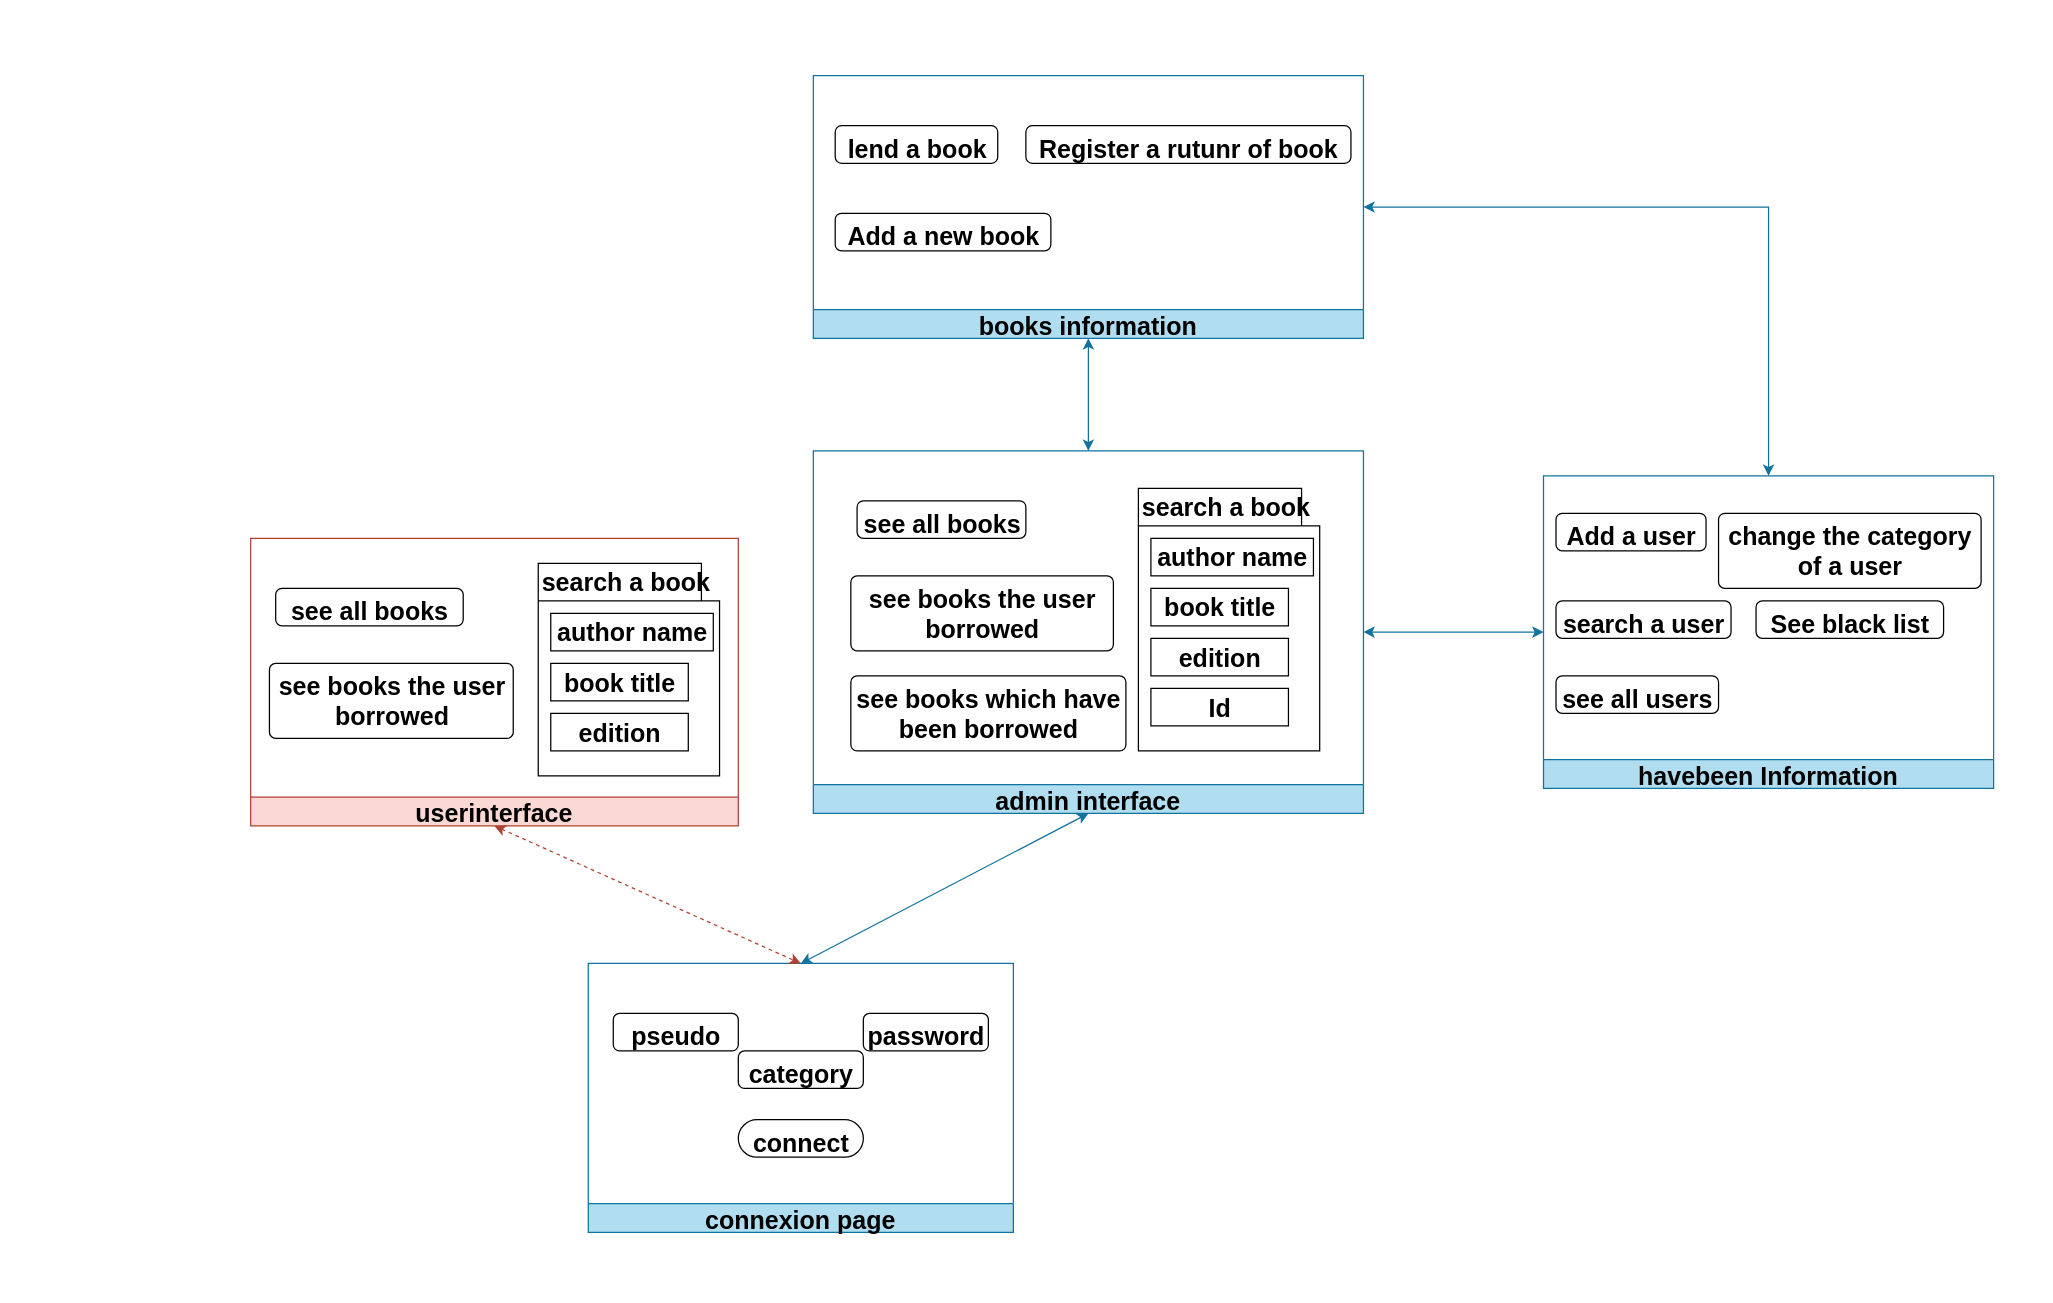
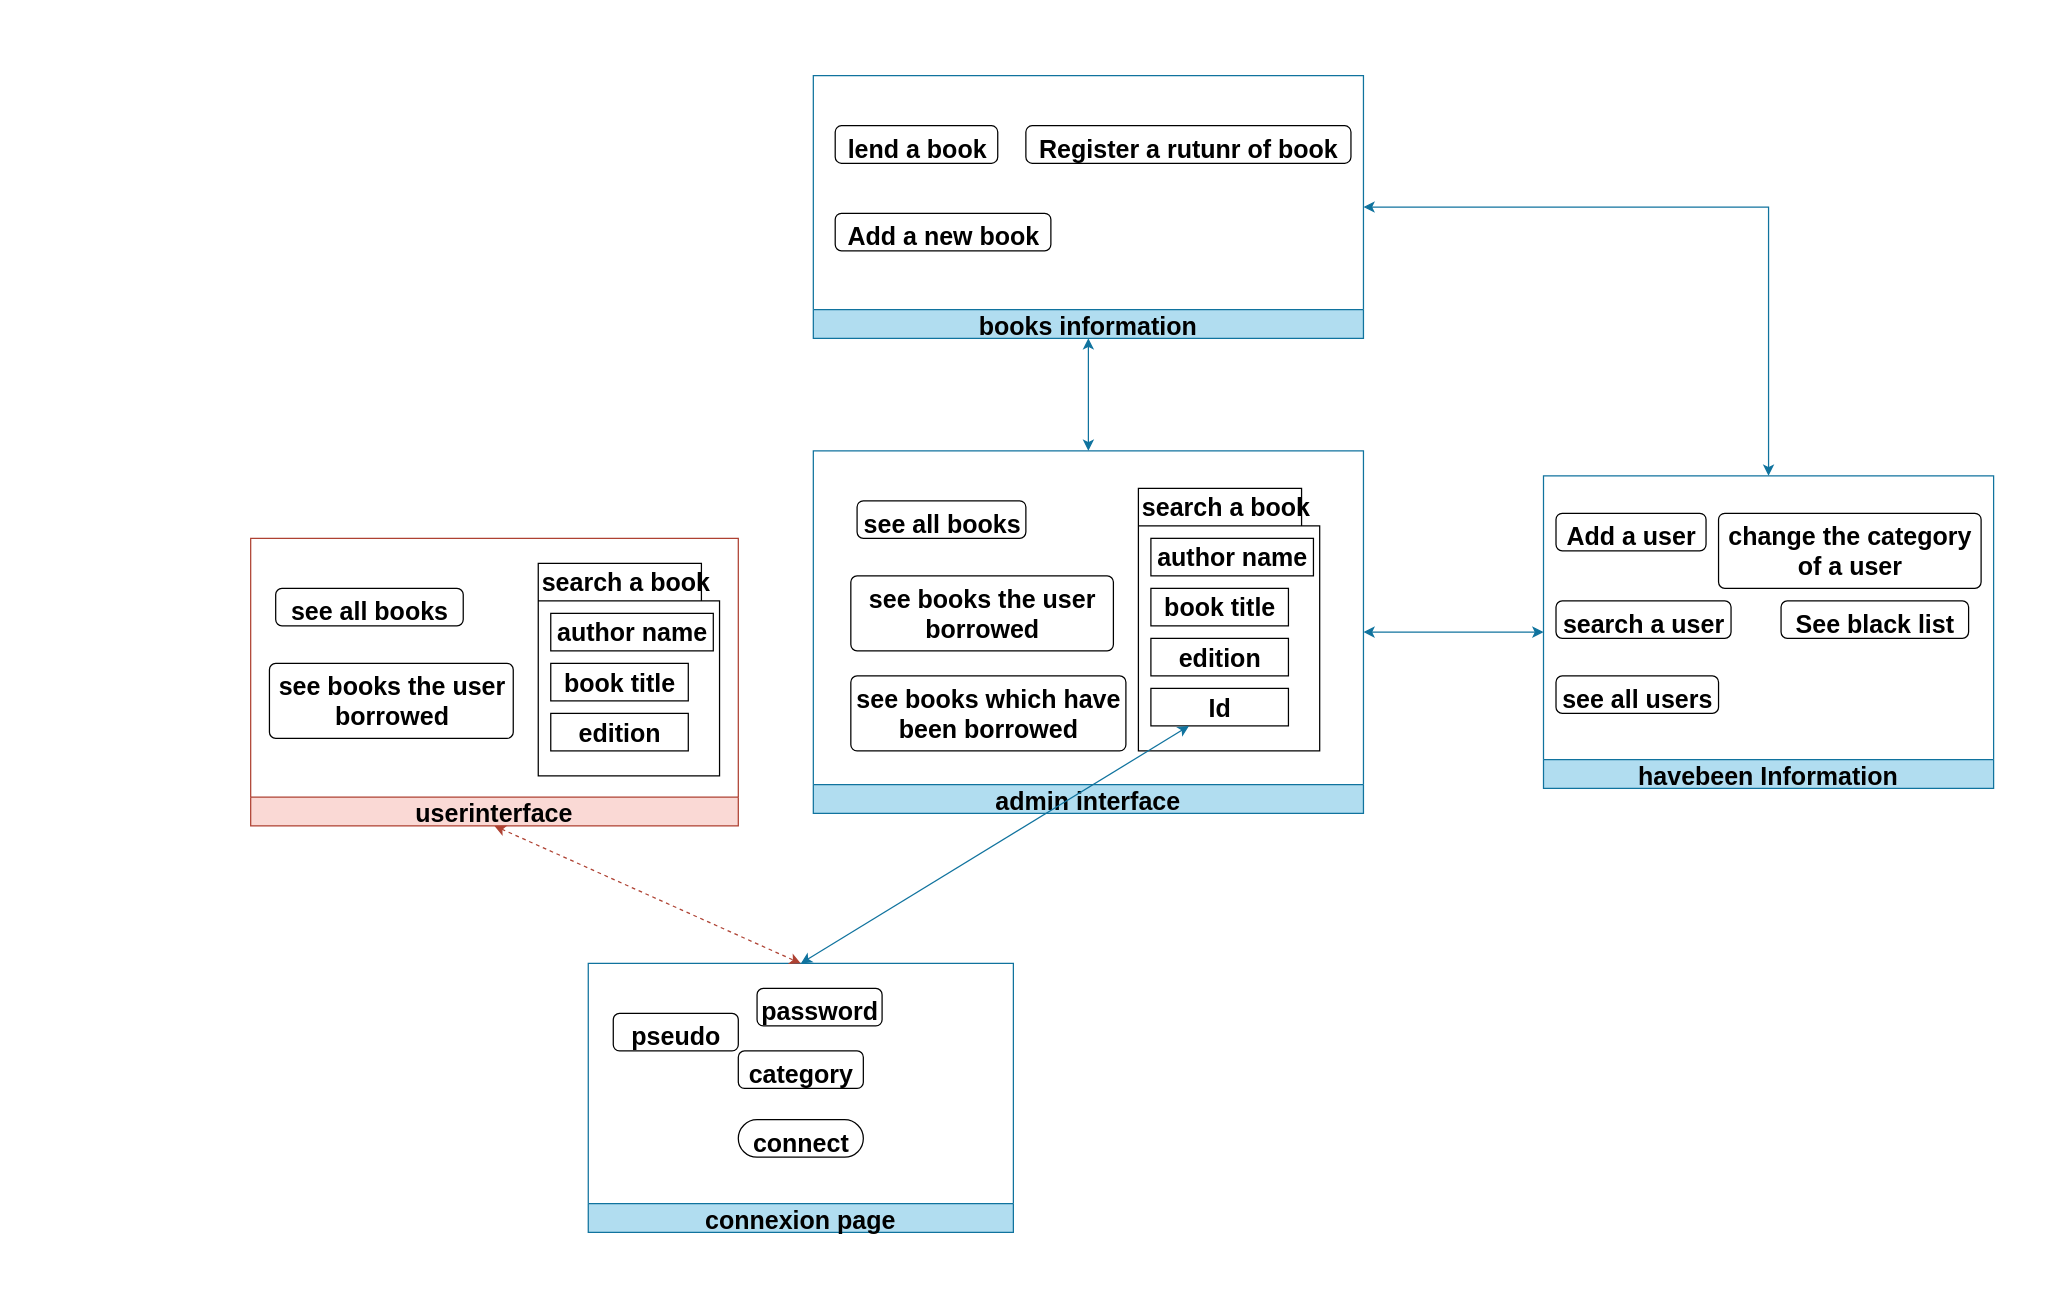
node "See black list": moved (1849, 619) -> (1874, 619)
edge "admin interface" -- "connexion page": now "Id" -- "connexion page"
node "password": moved (926, 1032) -> (819, 1007)
